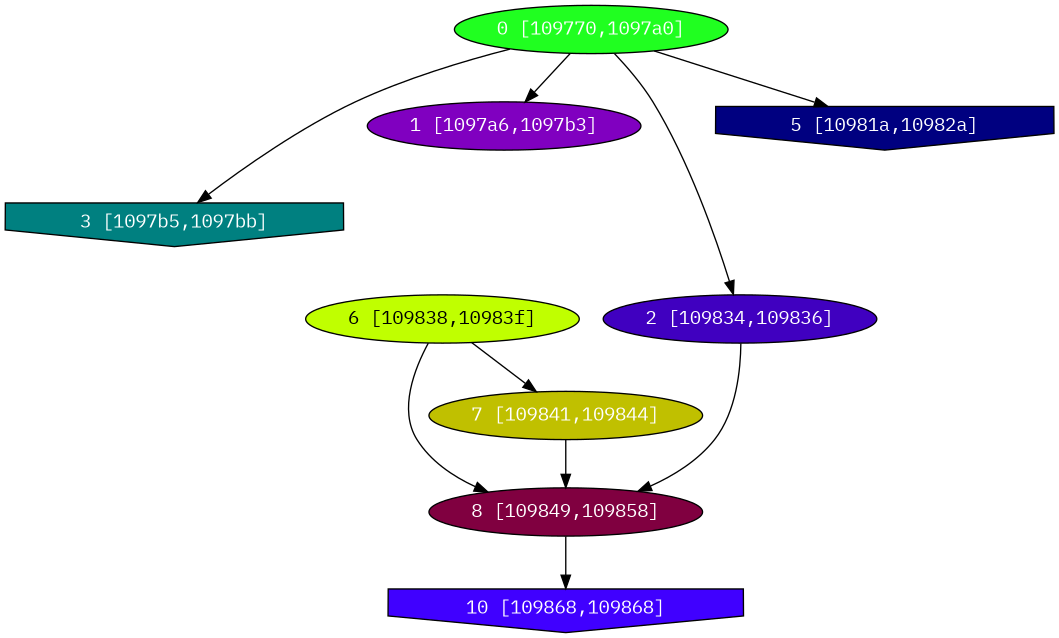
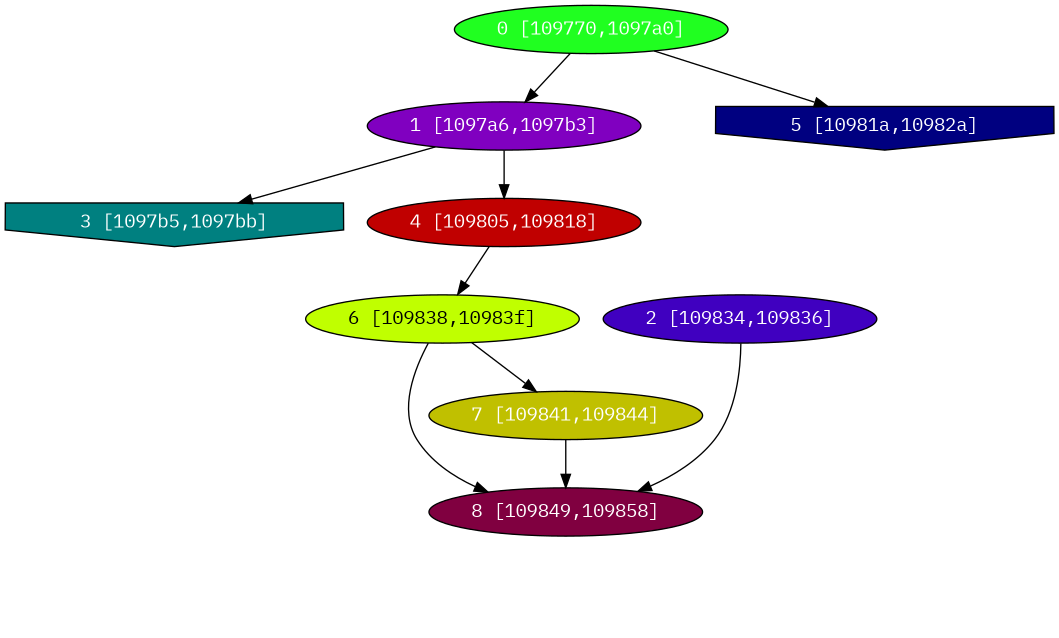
edge "0 [109770,1097a0]" -> "3 [1097b5,1097bb]": now "1 [1097a6,1097b3]" -> "3 [1097b5,1097bb]"
edge "0 [109770,1097a0]" -> "2 [109834,109836]": removed
node "4 [109805,109818]": added
node "10 [109868,109868]": removed
